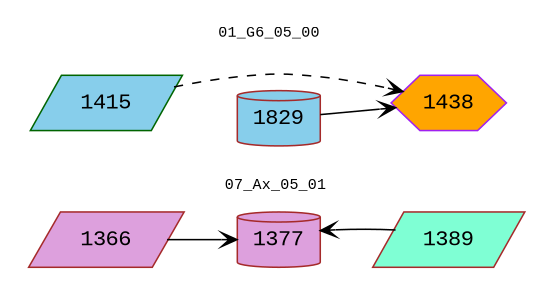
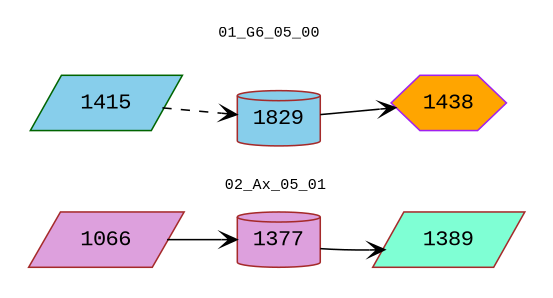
edge "1415" -> "1438": now "1415" -> "1829"
cluster "07_Ax_05_01": label "07_Ax_05_01" -> "02_Ax_05_01"
edge "1389" -> "1377": reversed
node "1366": label "1366" -> "1066"
